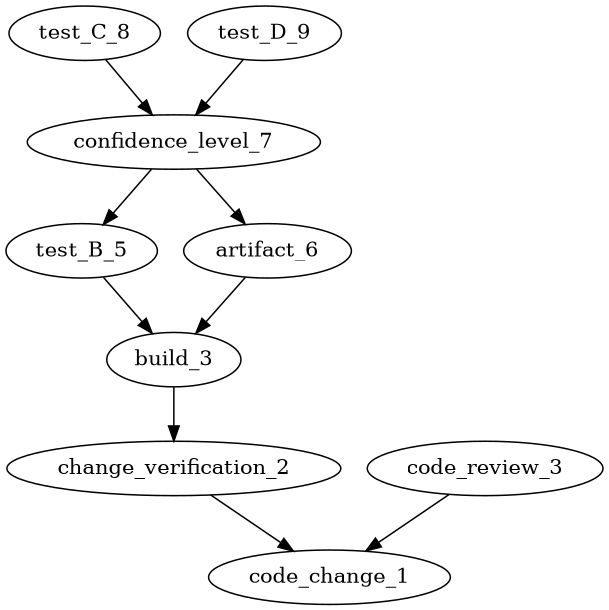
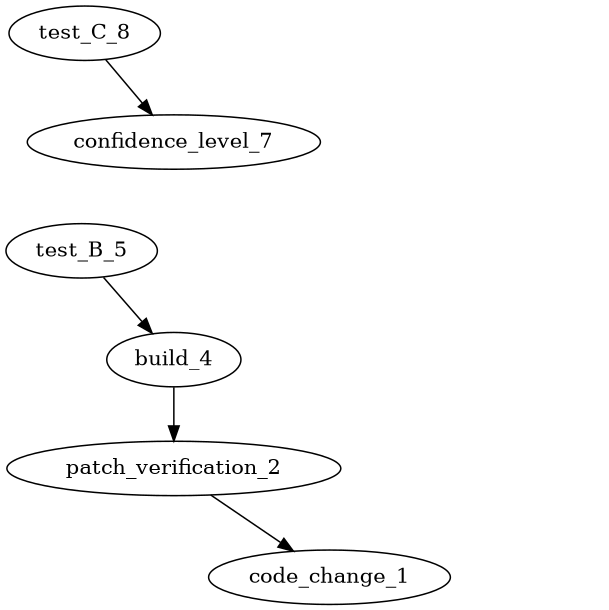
node "test_D_9": removed
edge "confidence_level_7" -> "test_B_5": removed
node "artifact_6": removed
node "build_3": label "build_3" -> "build_4"
node "change_verification_2": label "change_verification_2" -> "patch_verification_2"
node "code_review_3": removed
